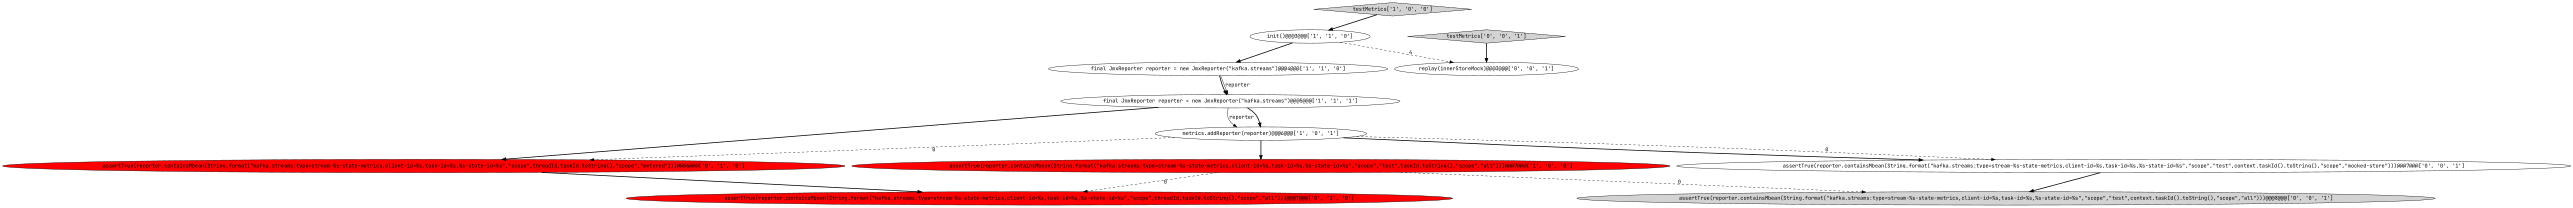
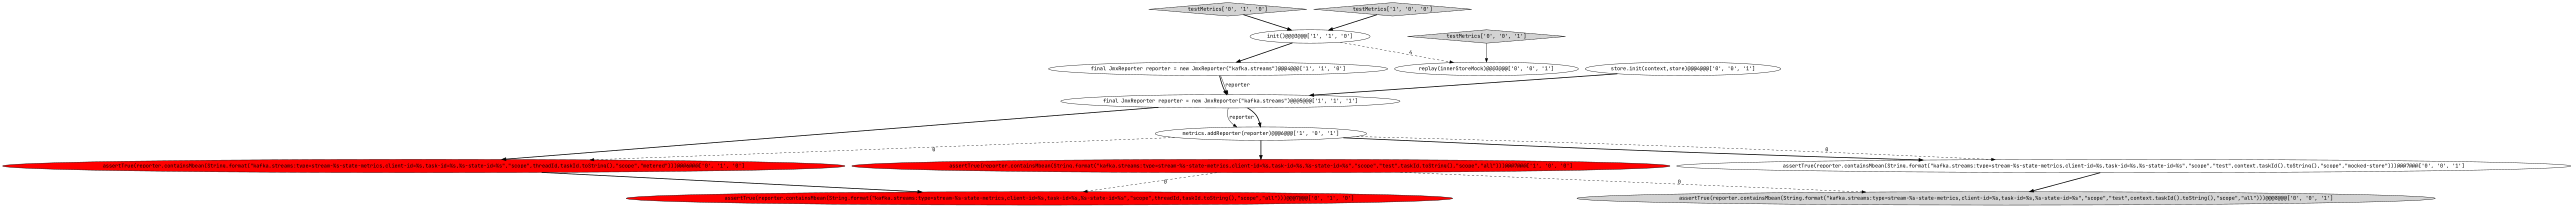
node "testMetrics['0', '1', '0']": added
edge "testMetrics['0', '0', '1']" -> "replay(innerStoreMock)@@@3@@@['0', '0', '1']": style bold -> solid
node "store.init(context,store)@@@4@@@['0', '0', '1']": added
